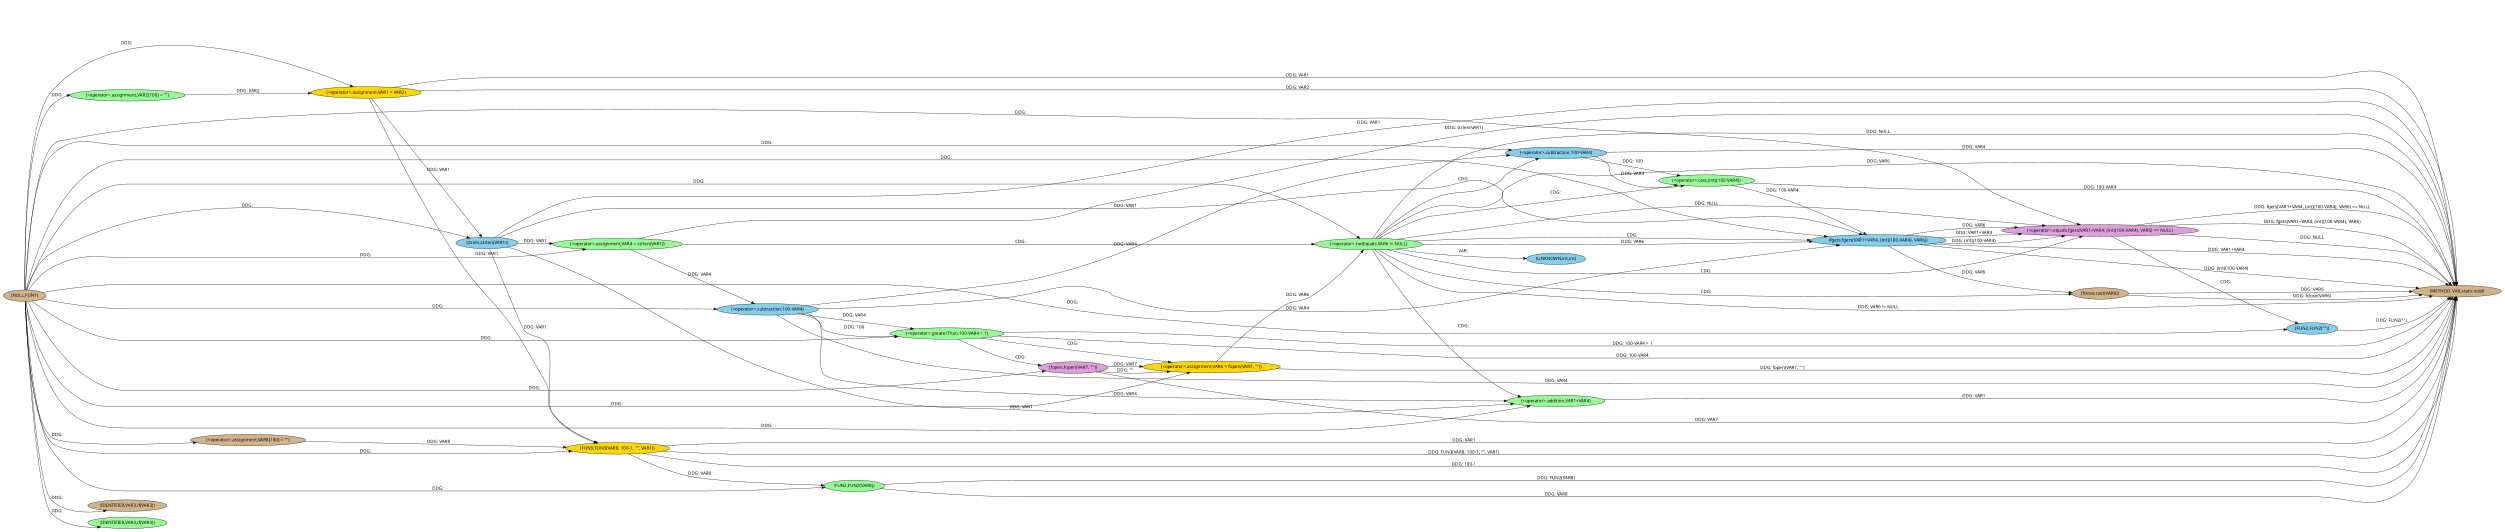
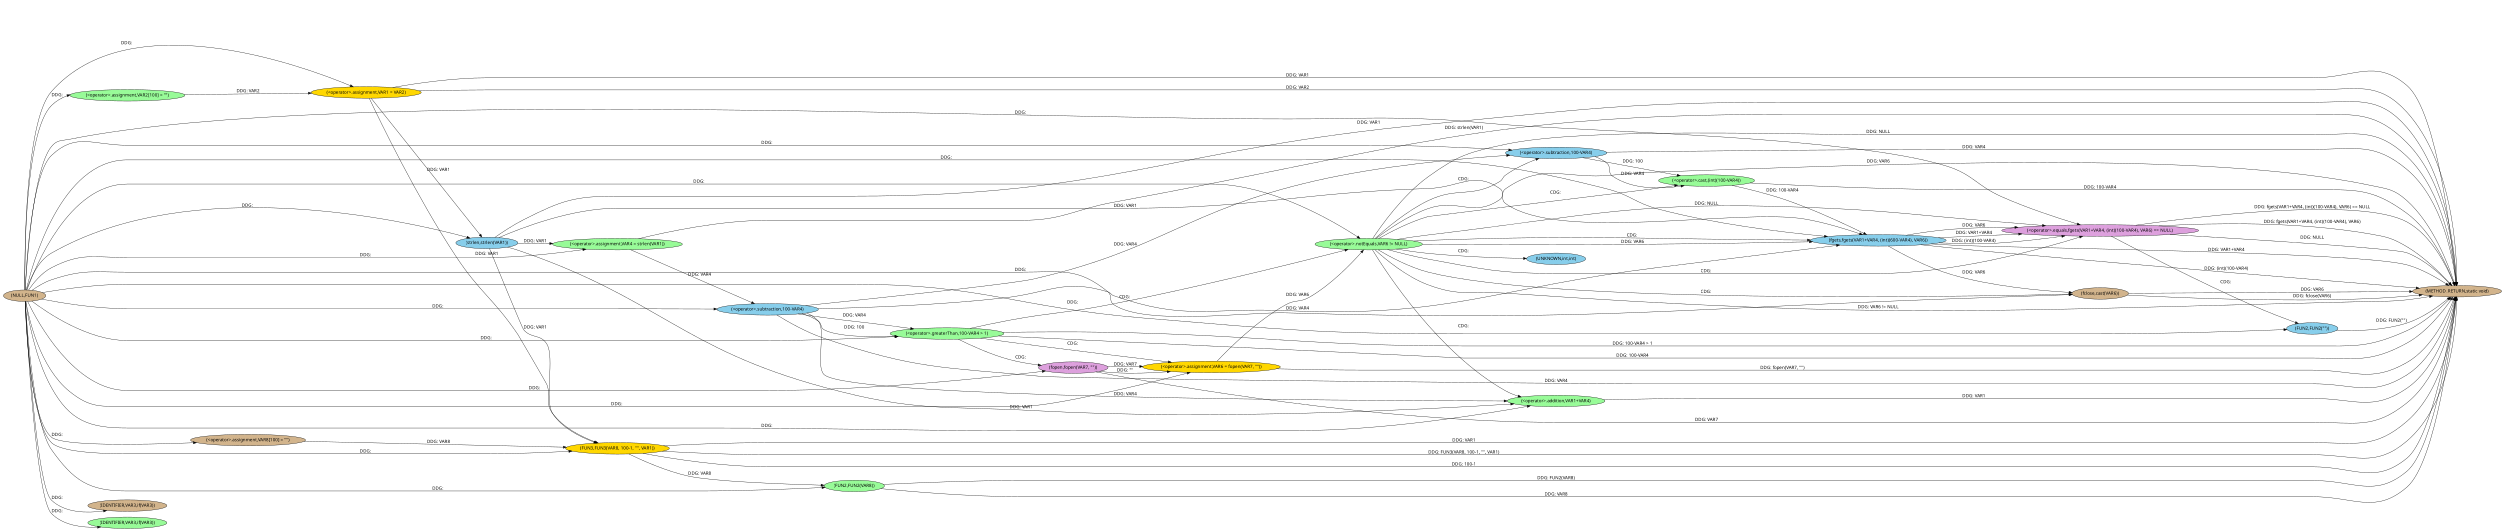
node "(fgets,fgets(VAR1+VAR4, (int)(100-VAR4), VAR6))": label "(fgets,fgets(VAR1+VAR4, (int)(100-VAR4), VAR6))" -> "(fgets,fgets(VAR1+VAR4, (int)(600-VAR4), VAR6))"
edge "(<operator>.assignment,VAR4 = strlen(VAR1))" -> "(<operator>.notEquals,VAR6 != NULL)": now "(<operator>.greaterThan,100-VAR4 > 1)" -> "(<operator>.notEquals,VAR6 != NULL)"
edge "(<operator>.notEquals,VAR6 != NULL)" -> "(UNKNOWN,int,int)": label "VAR: " -> "CDG: "
edge "(NULL,FUN1)" -> "(fclose,cast(VAR6))": added, label "DDG:"
node "(METHOD_VAR,static void)": label "(METHOD_VAR,static void)" -> "(METHOD_RETURN,static void)"
